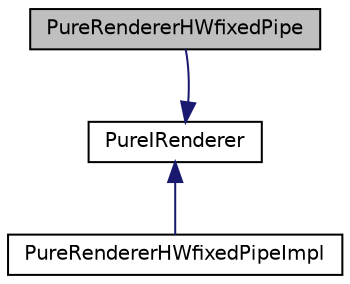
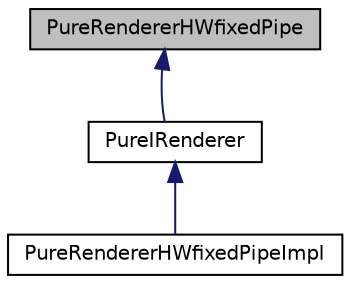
edge "PureRendererHWfixedPipe" -> "PureIRenderer": reversed
